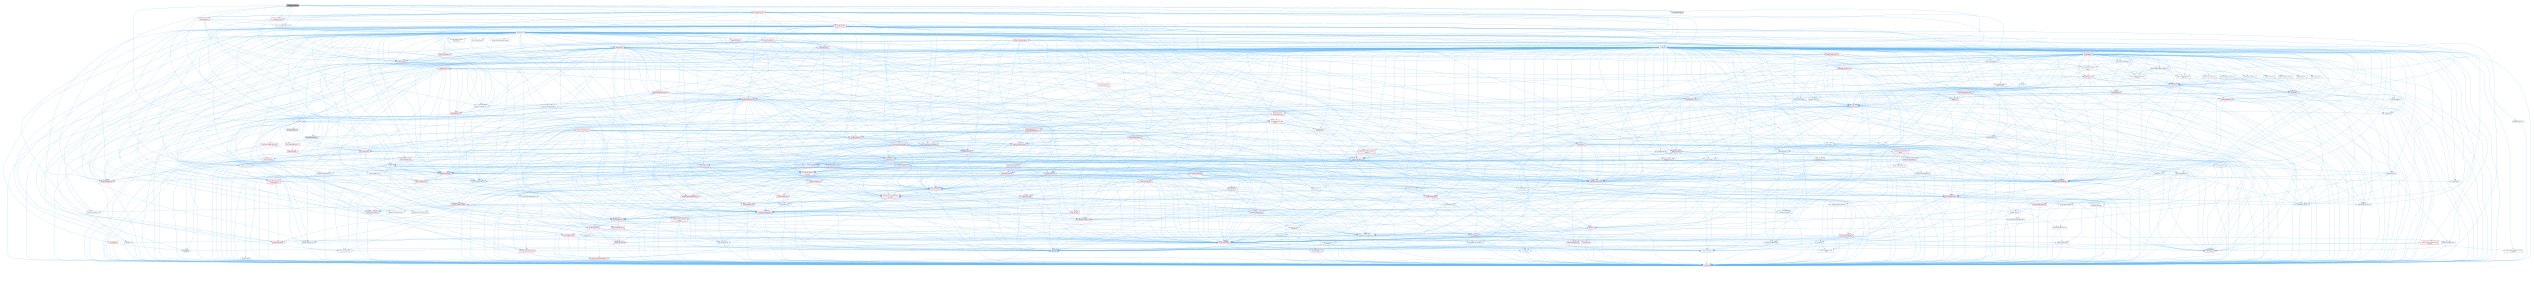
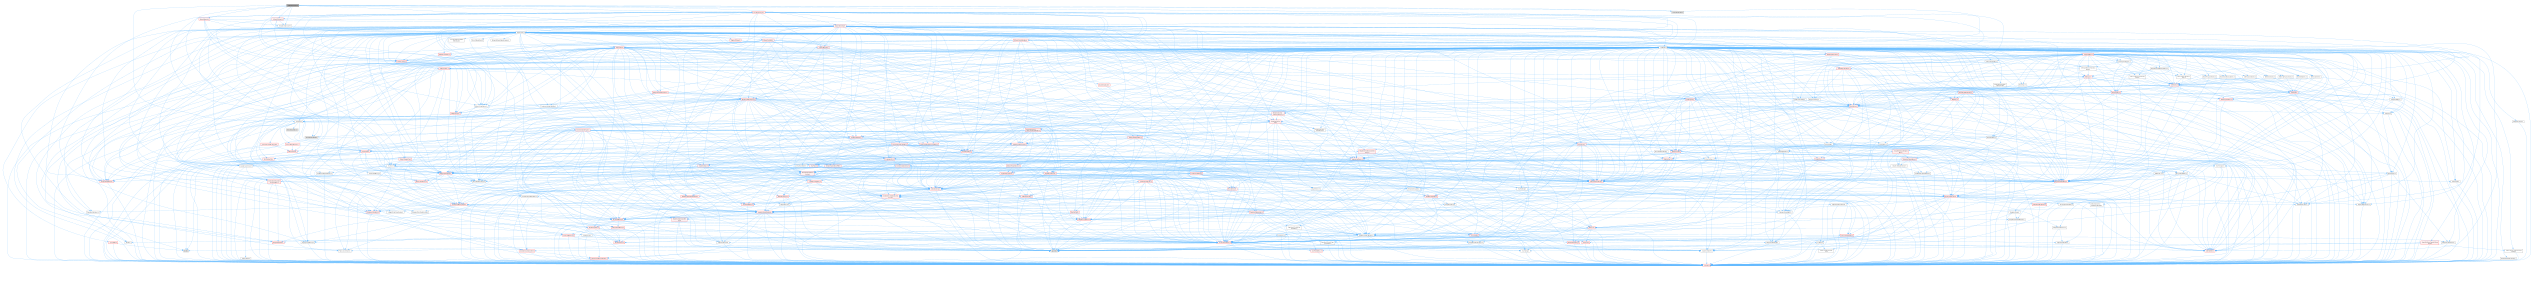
node "Templates/IntegralConstant.h": added
